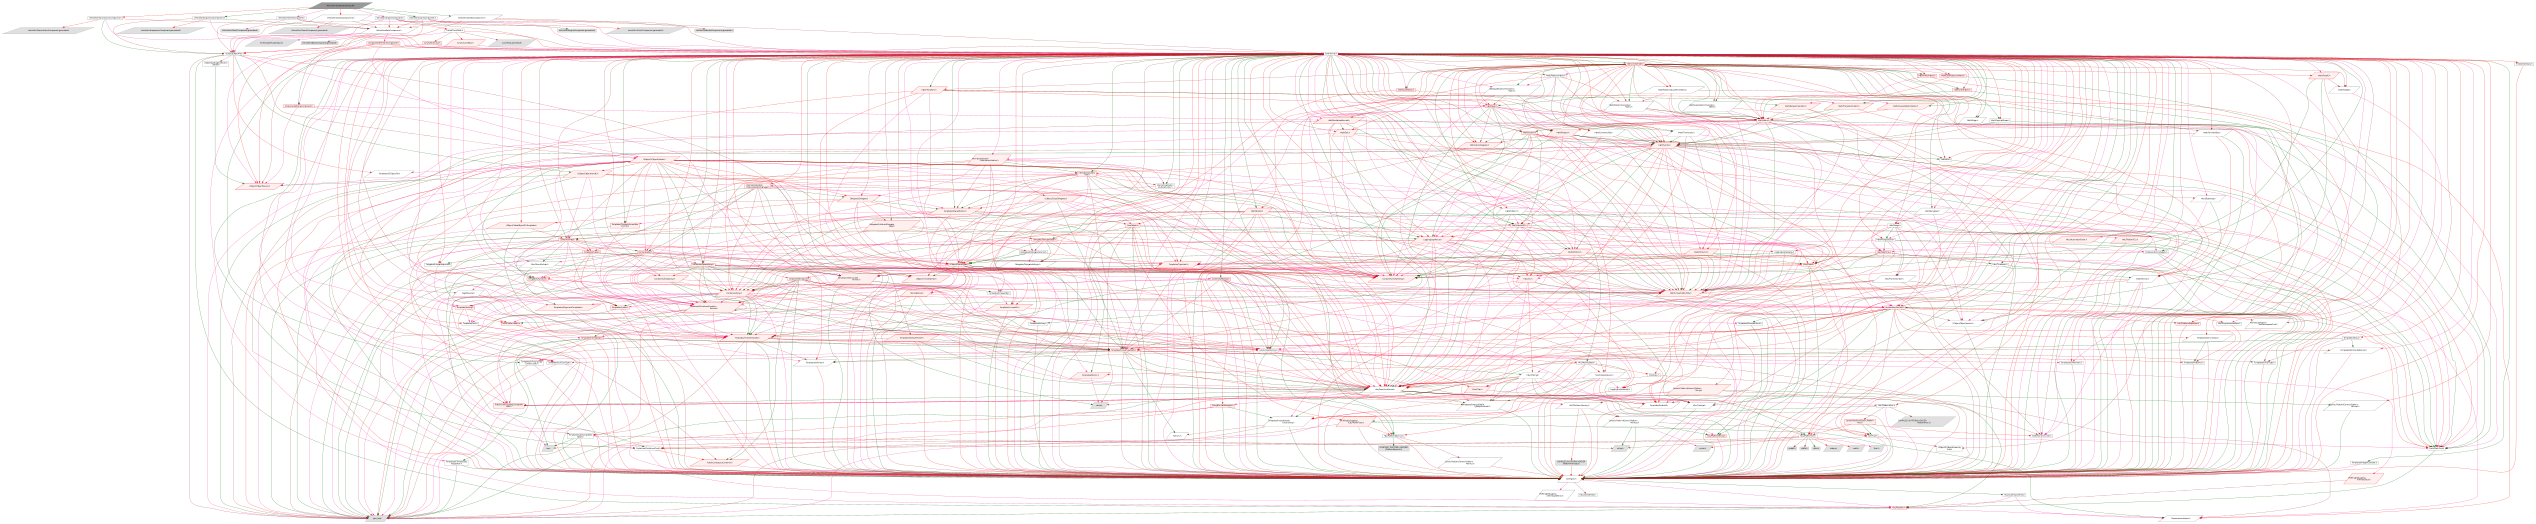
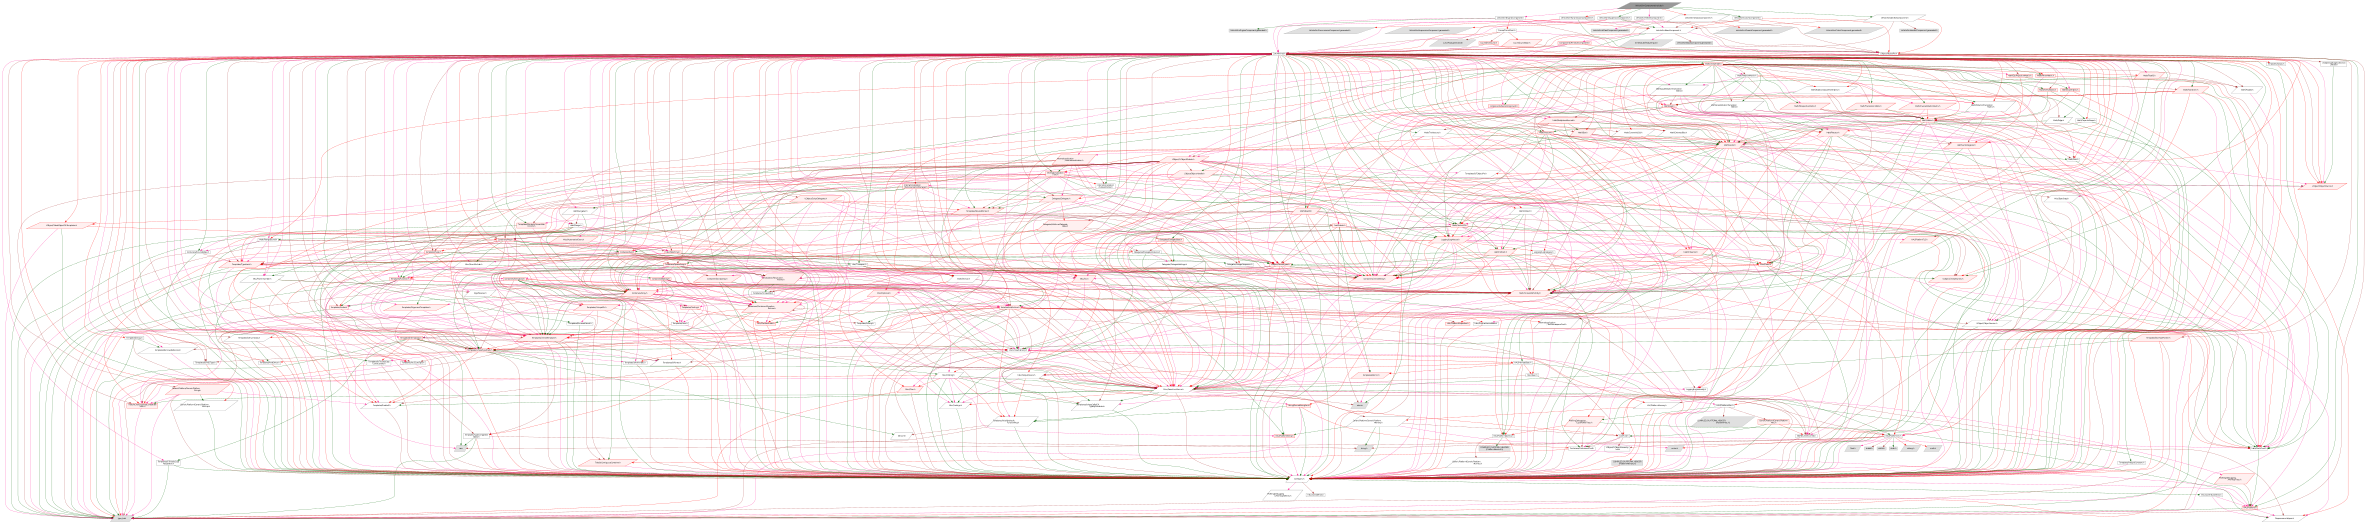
edge "Math/Quat.h" -> "CoreTypes.h": removed
